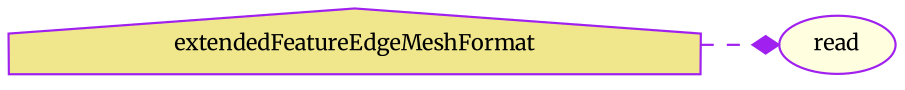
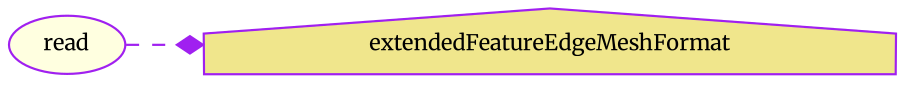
edge "extendedFeatureEdgeMeshFormat" -> "read": reversed
